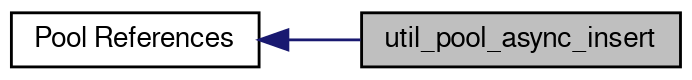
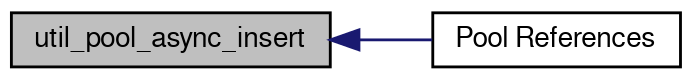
edge "util_pool_async_insert" -> "Pool References": reversed
